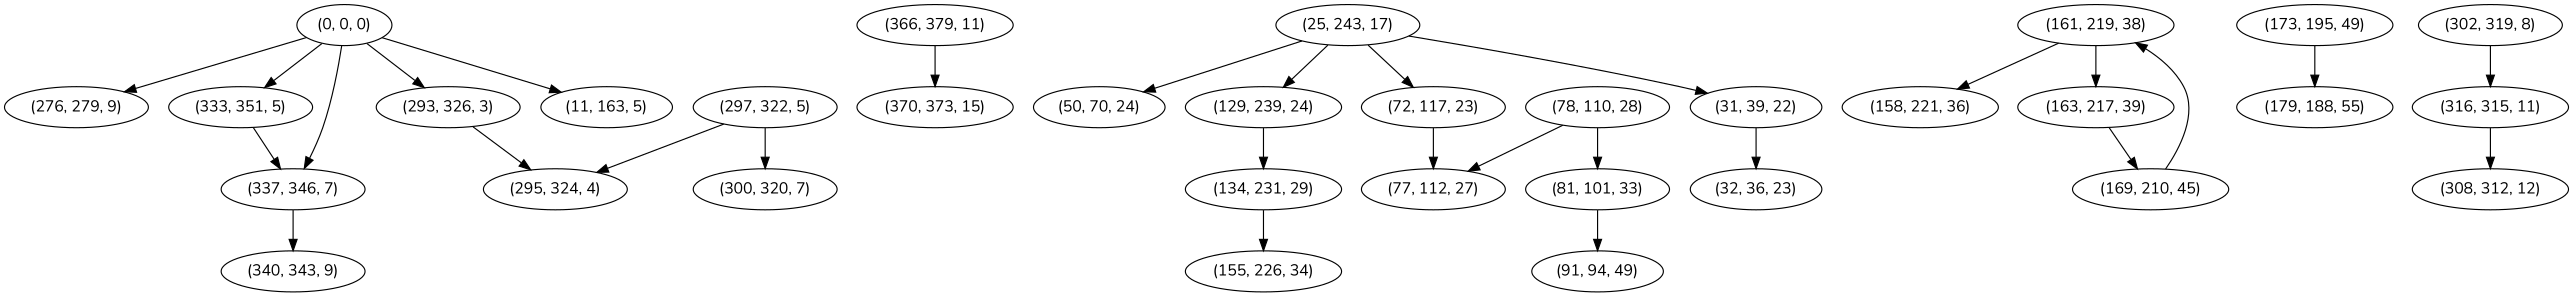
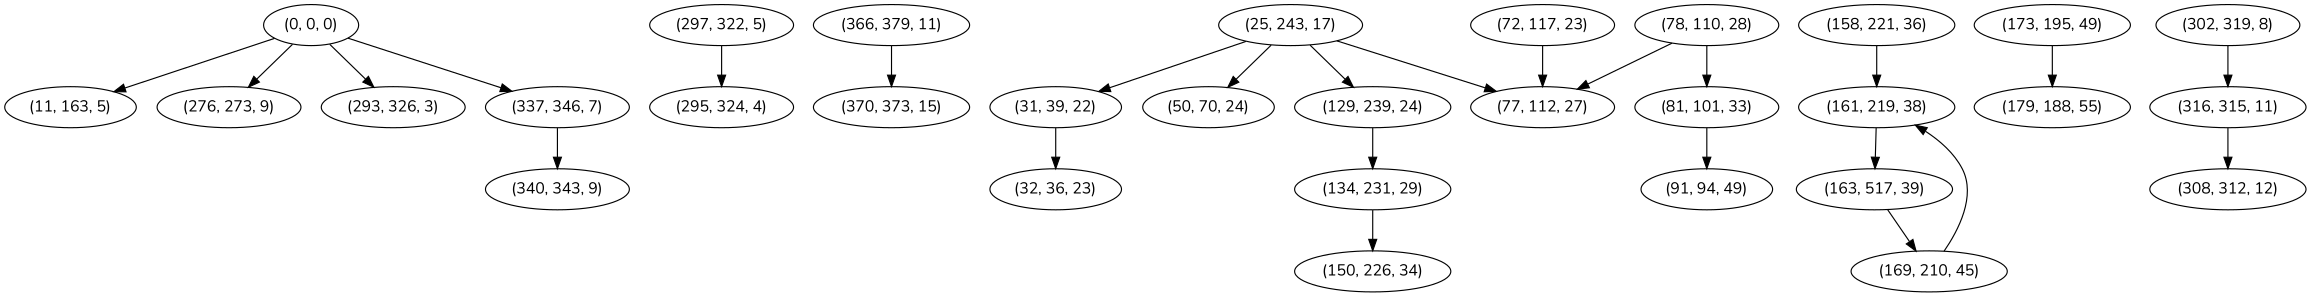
edge "(25, 243, 17)" -> "(72, 117, 23)": now "(25, 243, 17)" -> "(77, 112, 27)"
edge "(161, 219, 38)" -> "(158, 221, 36)": reversed
node "(276, 279, 9)": label "(276, 279, 9)" -> "(276, 273, 9)"
node "(333, 351, 5)": removed
node "(163, 217, 39)": label "(163, 217, 39)" -> "(163, 517, 39)"
edge "(293, 326, 3)" -> "(295, 324, 4)": removed
node "(300, 320, 7)": removed
node "(155, 226, 34)": label "(155, 226, 34)" -> "(150, 226, 34)"
